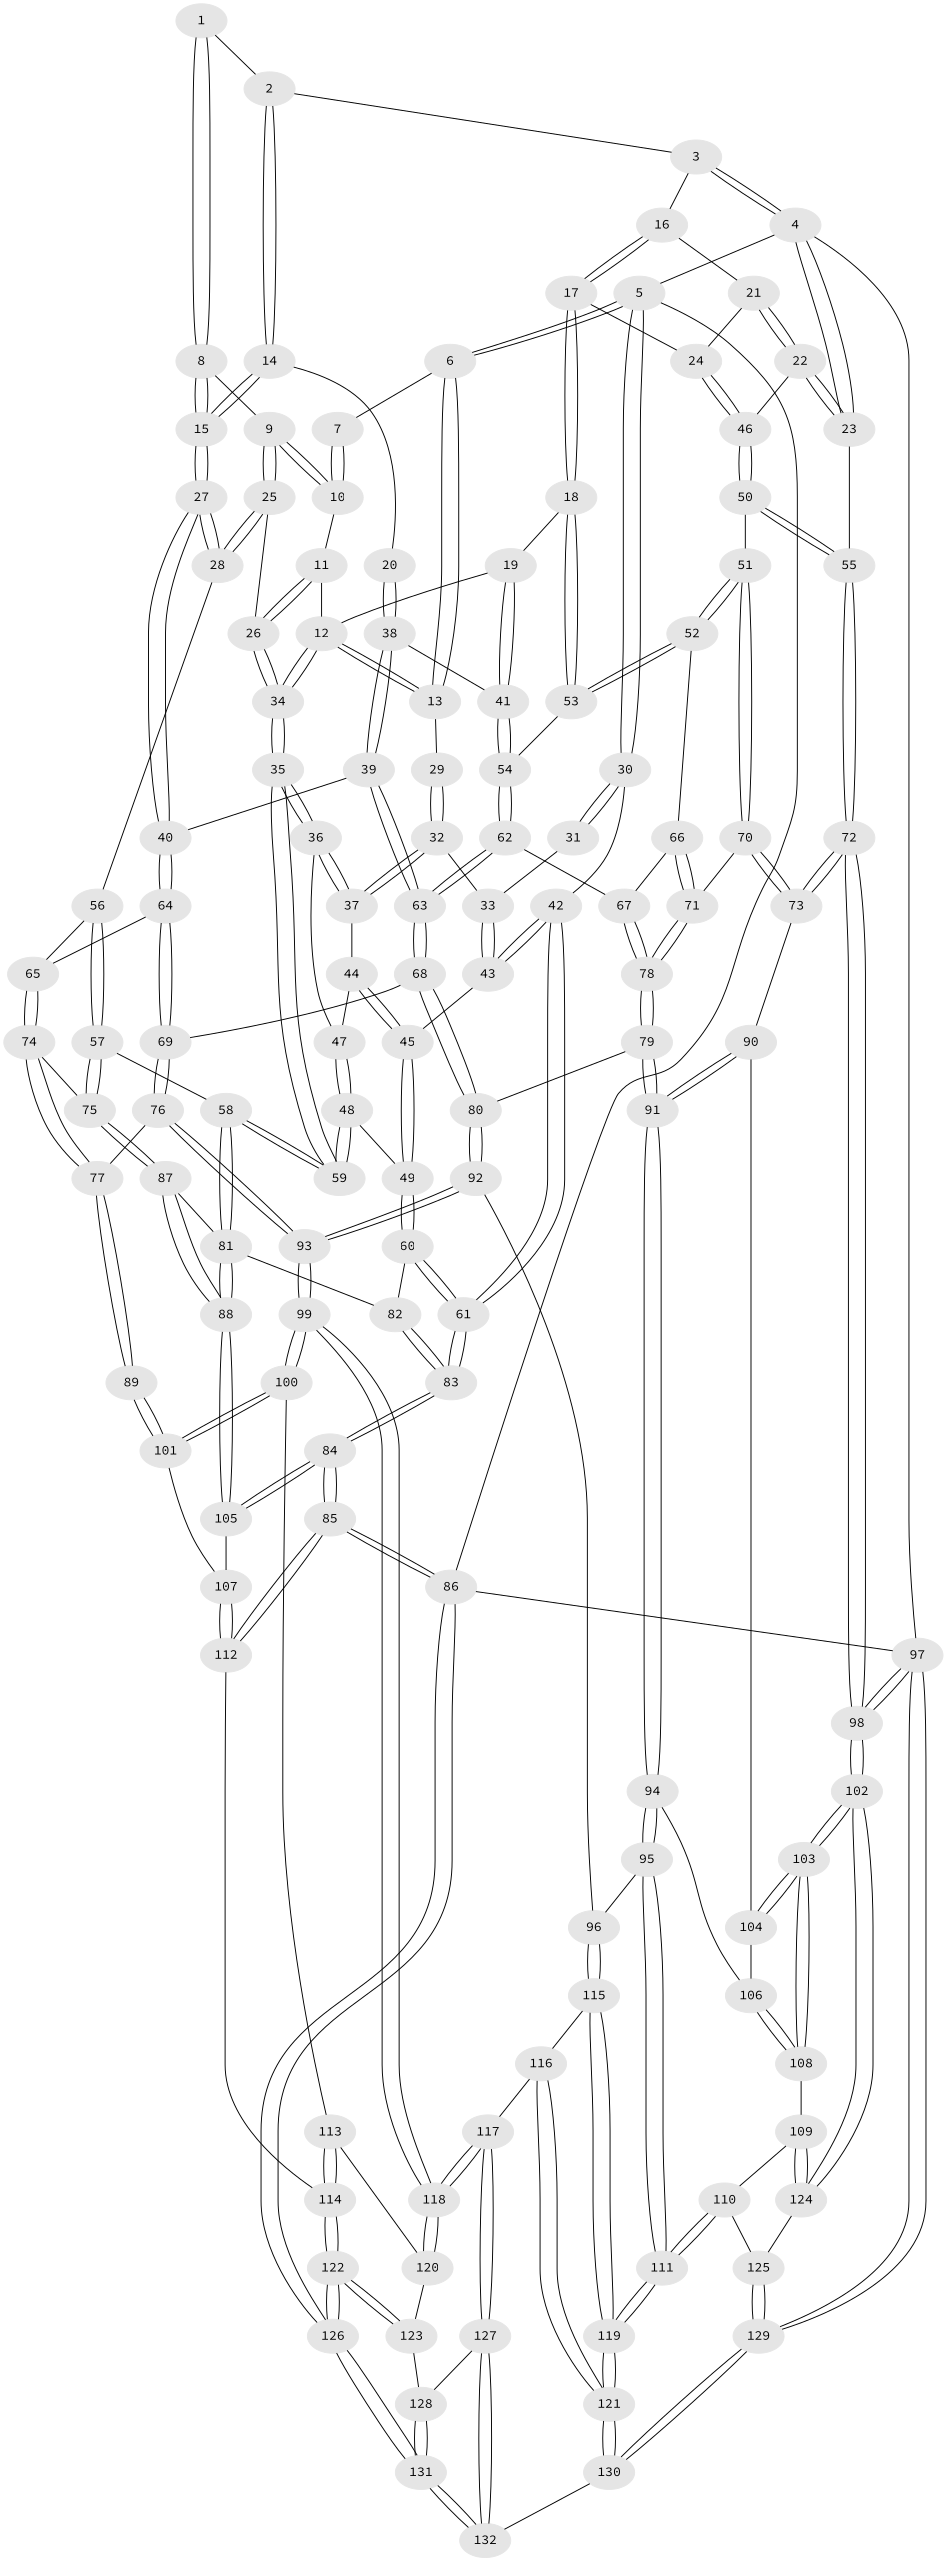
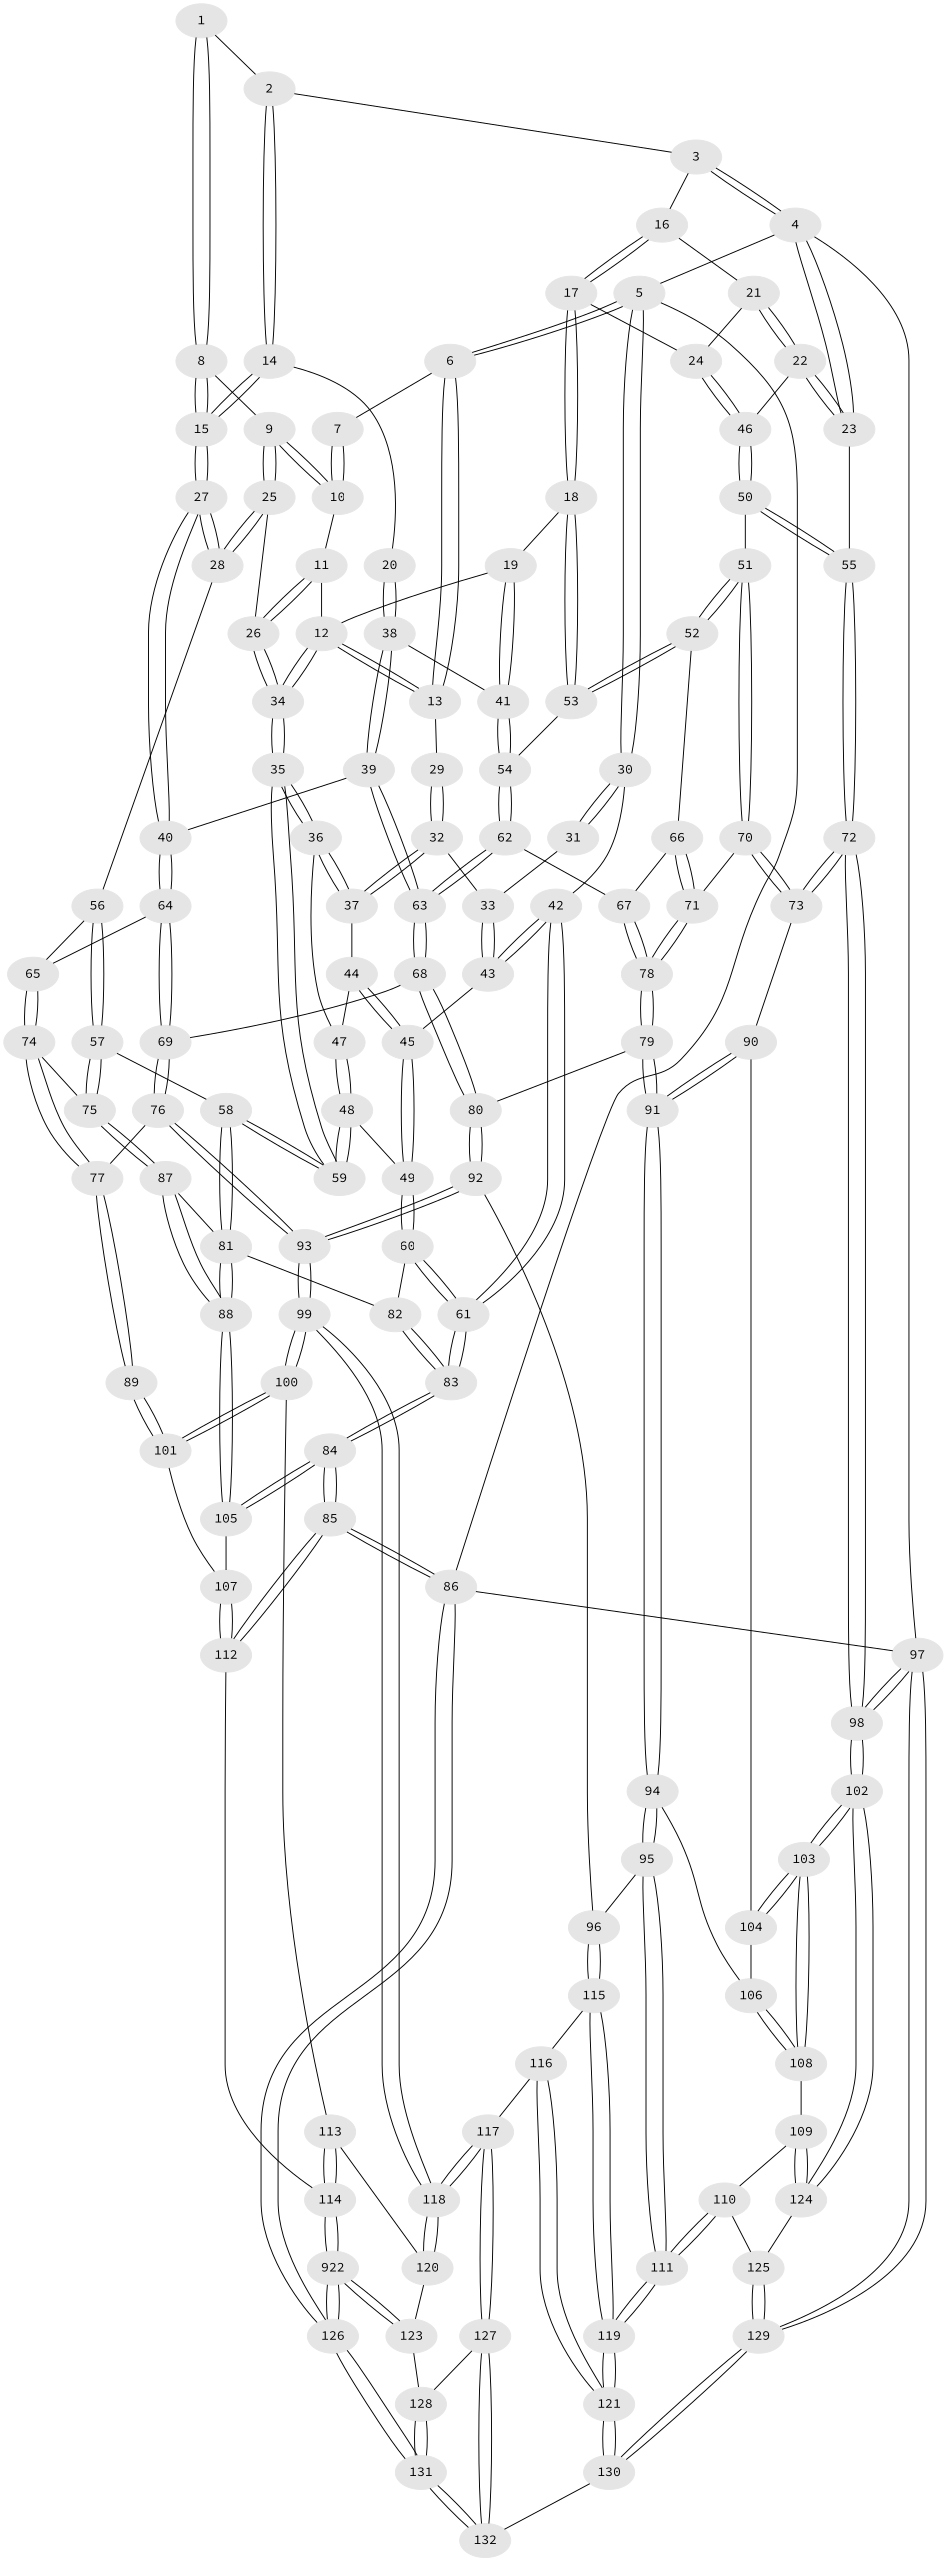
node "122": label "122" -> "922"
